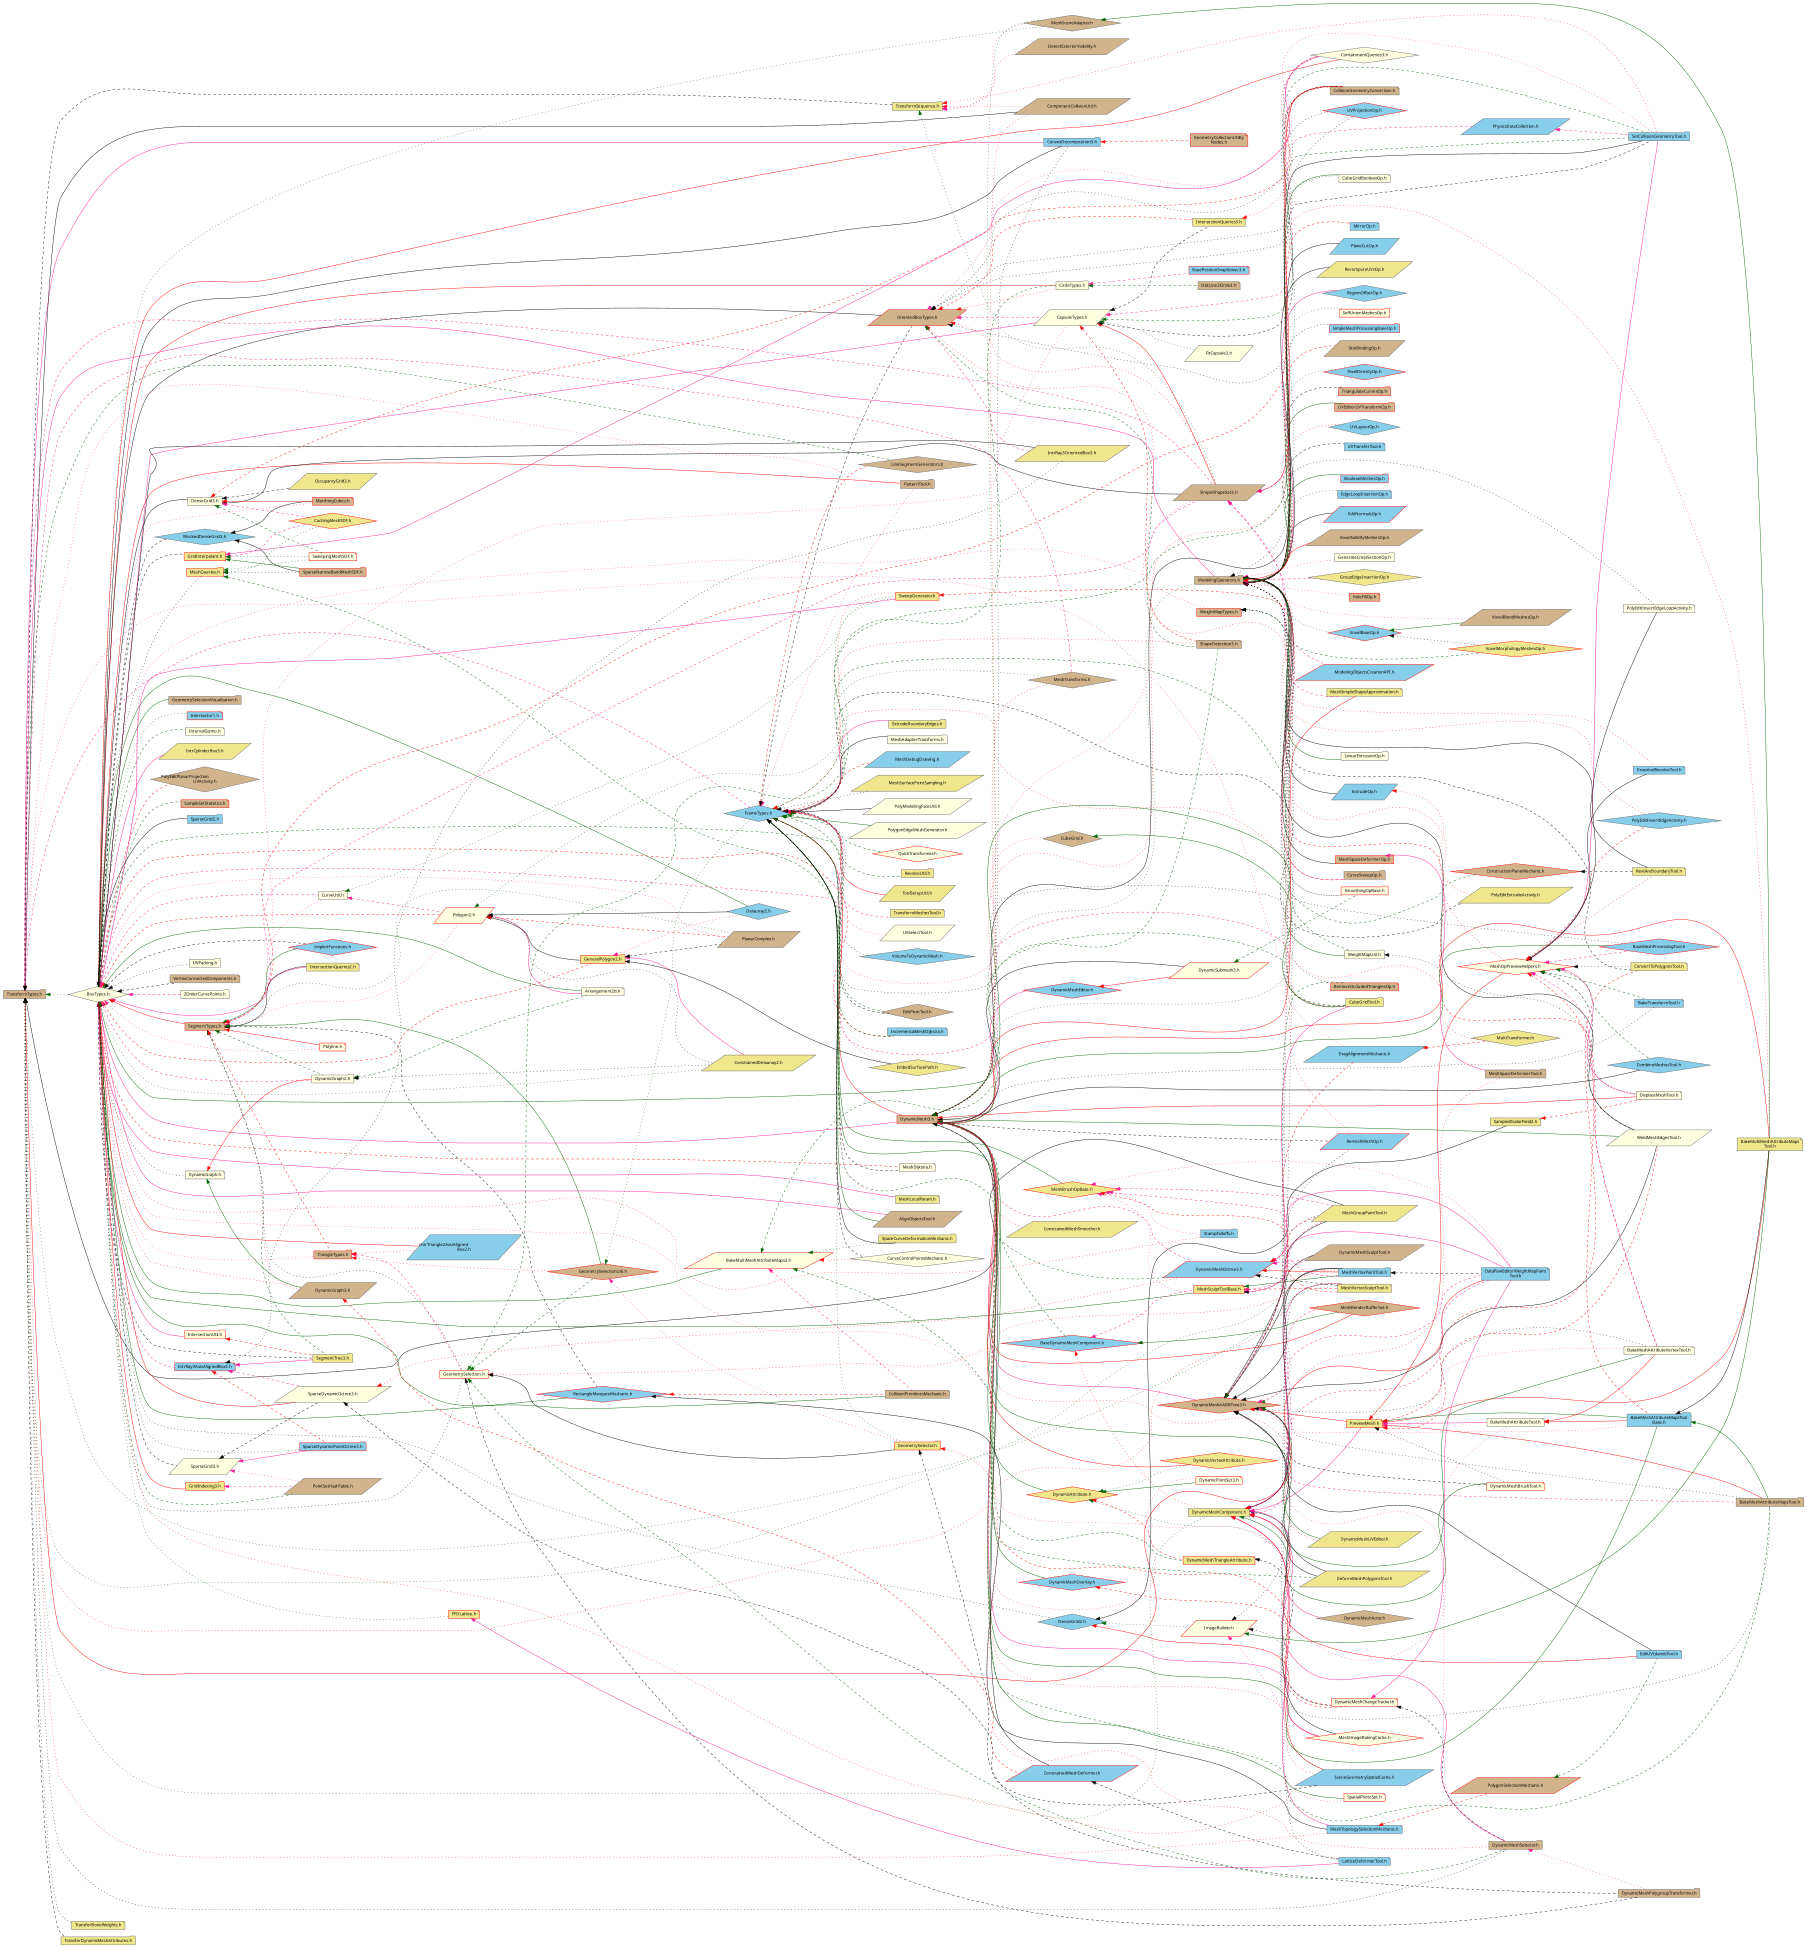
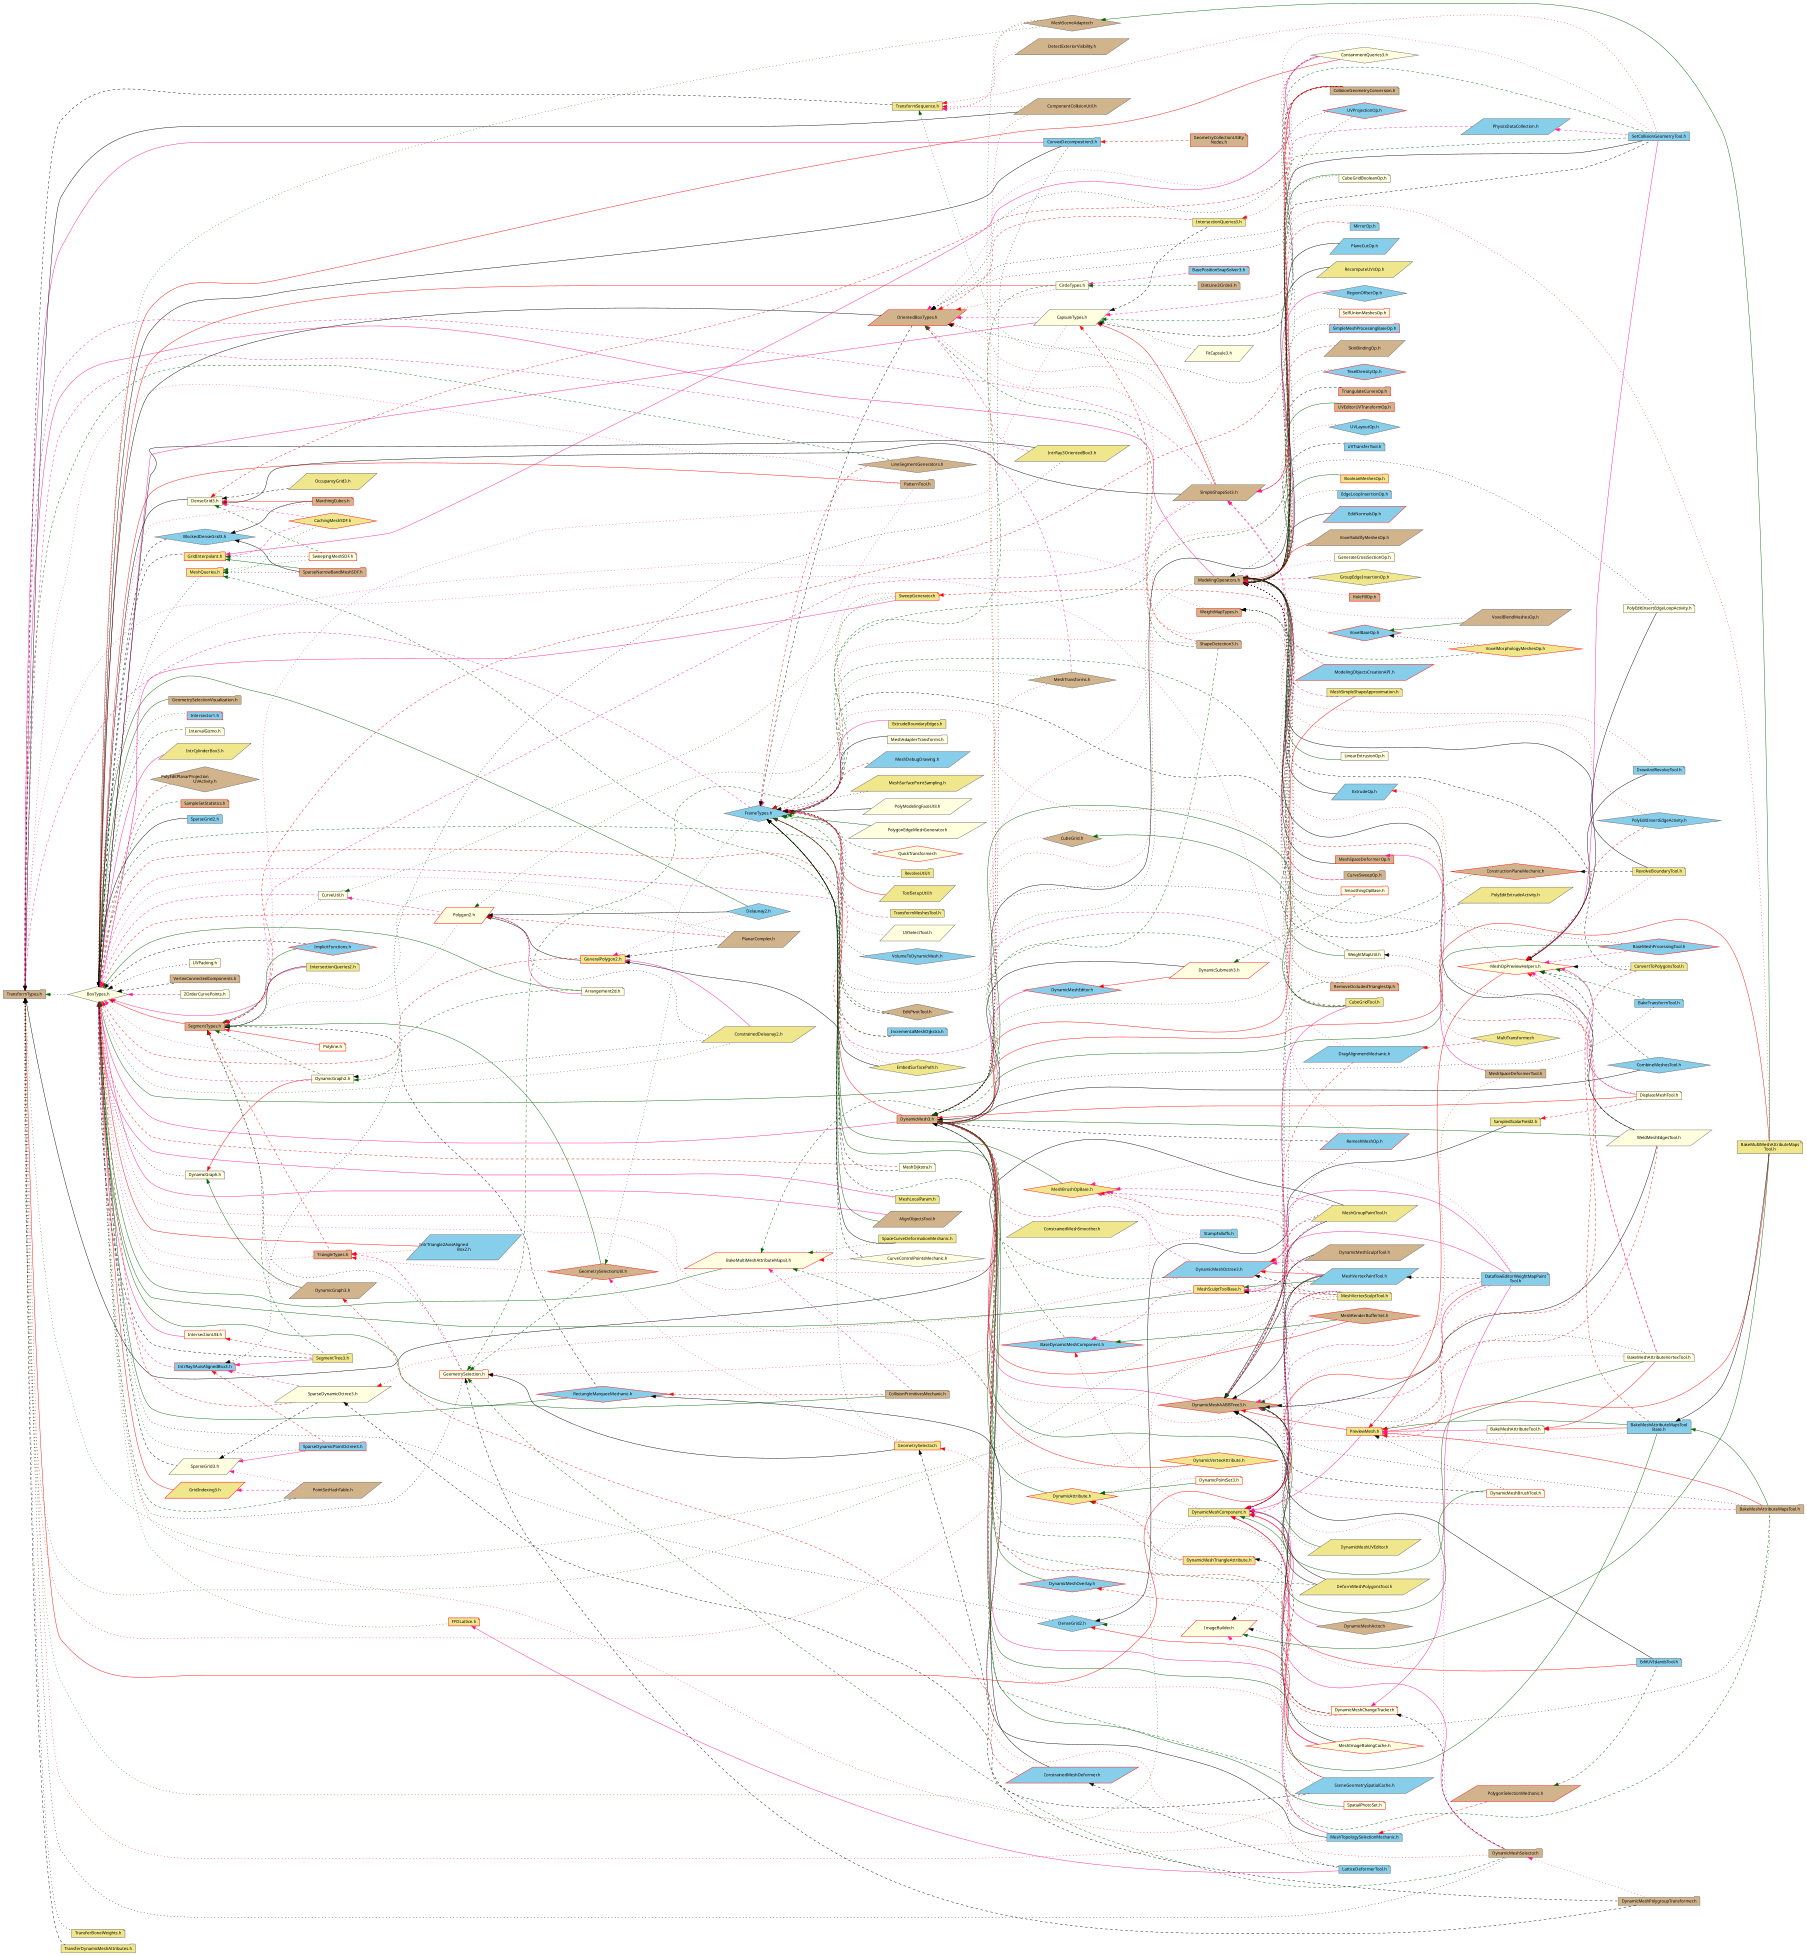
node "BooleanMeshesOp.h": fillcolor skyblue -> khaki
node "MeshVertexPaintTool.h": shape folder -> parallelogram
edge "SparseDynamicOctree3.h" -> "BoxTypes.h": style solid -> dashed
node "GridIndexing3.h": shape folder -> parallelogram
